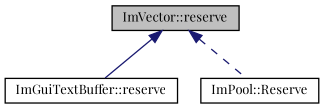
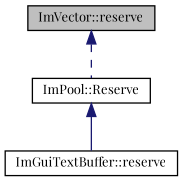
edge "ImGuiTextBuffer::reserve" -> "ImVector::reserve": now "ImGuiTextBuffer::reserve" -> "ImPool::Reserve"
